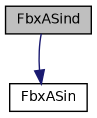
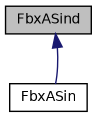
edge "FbxASind" -> "FbxASin": reversed
